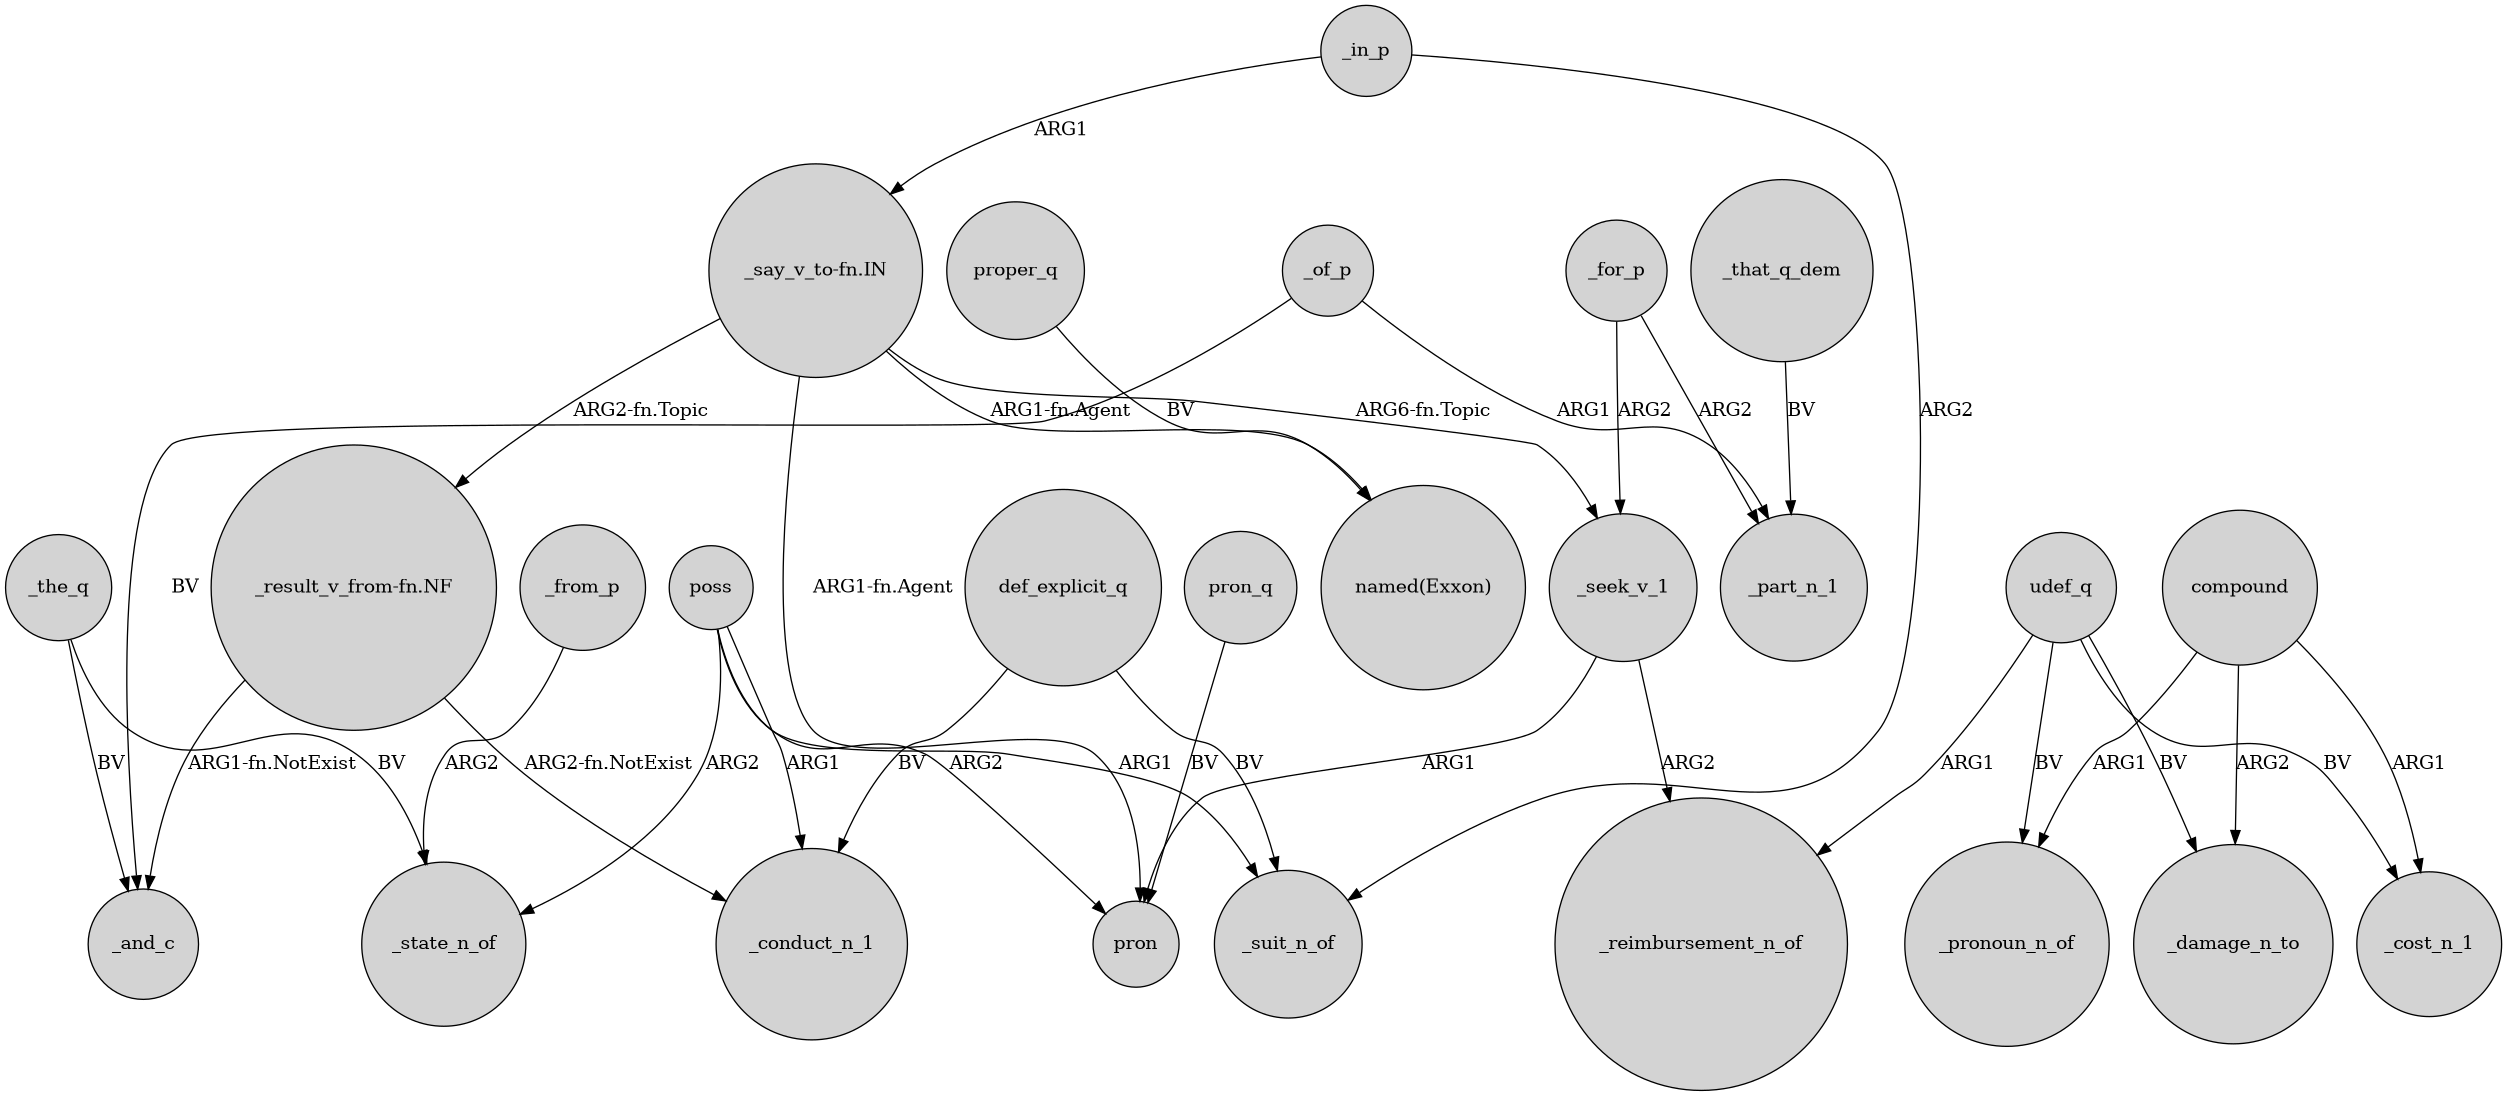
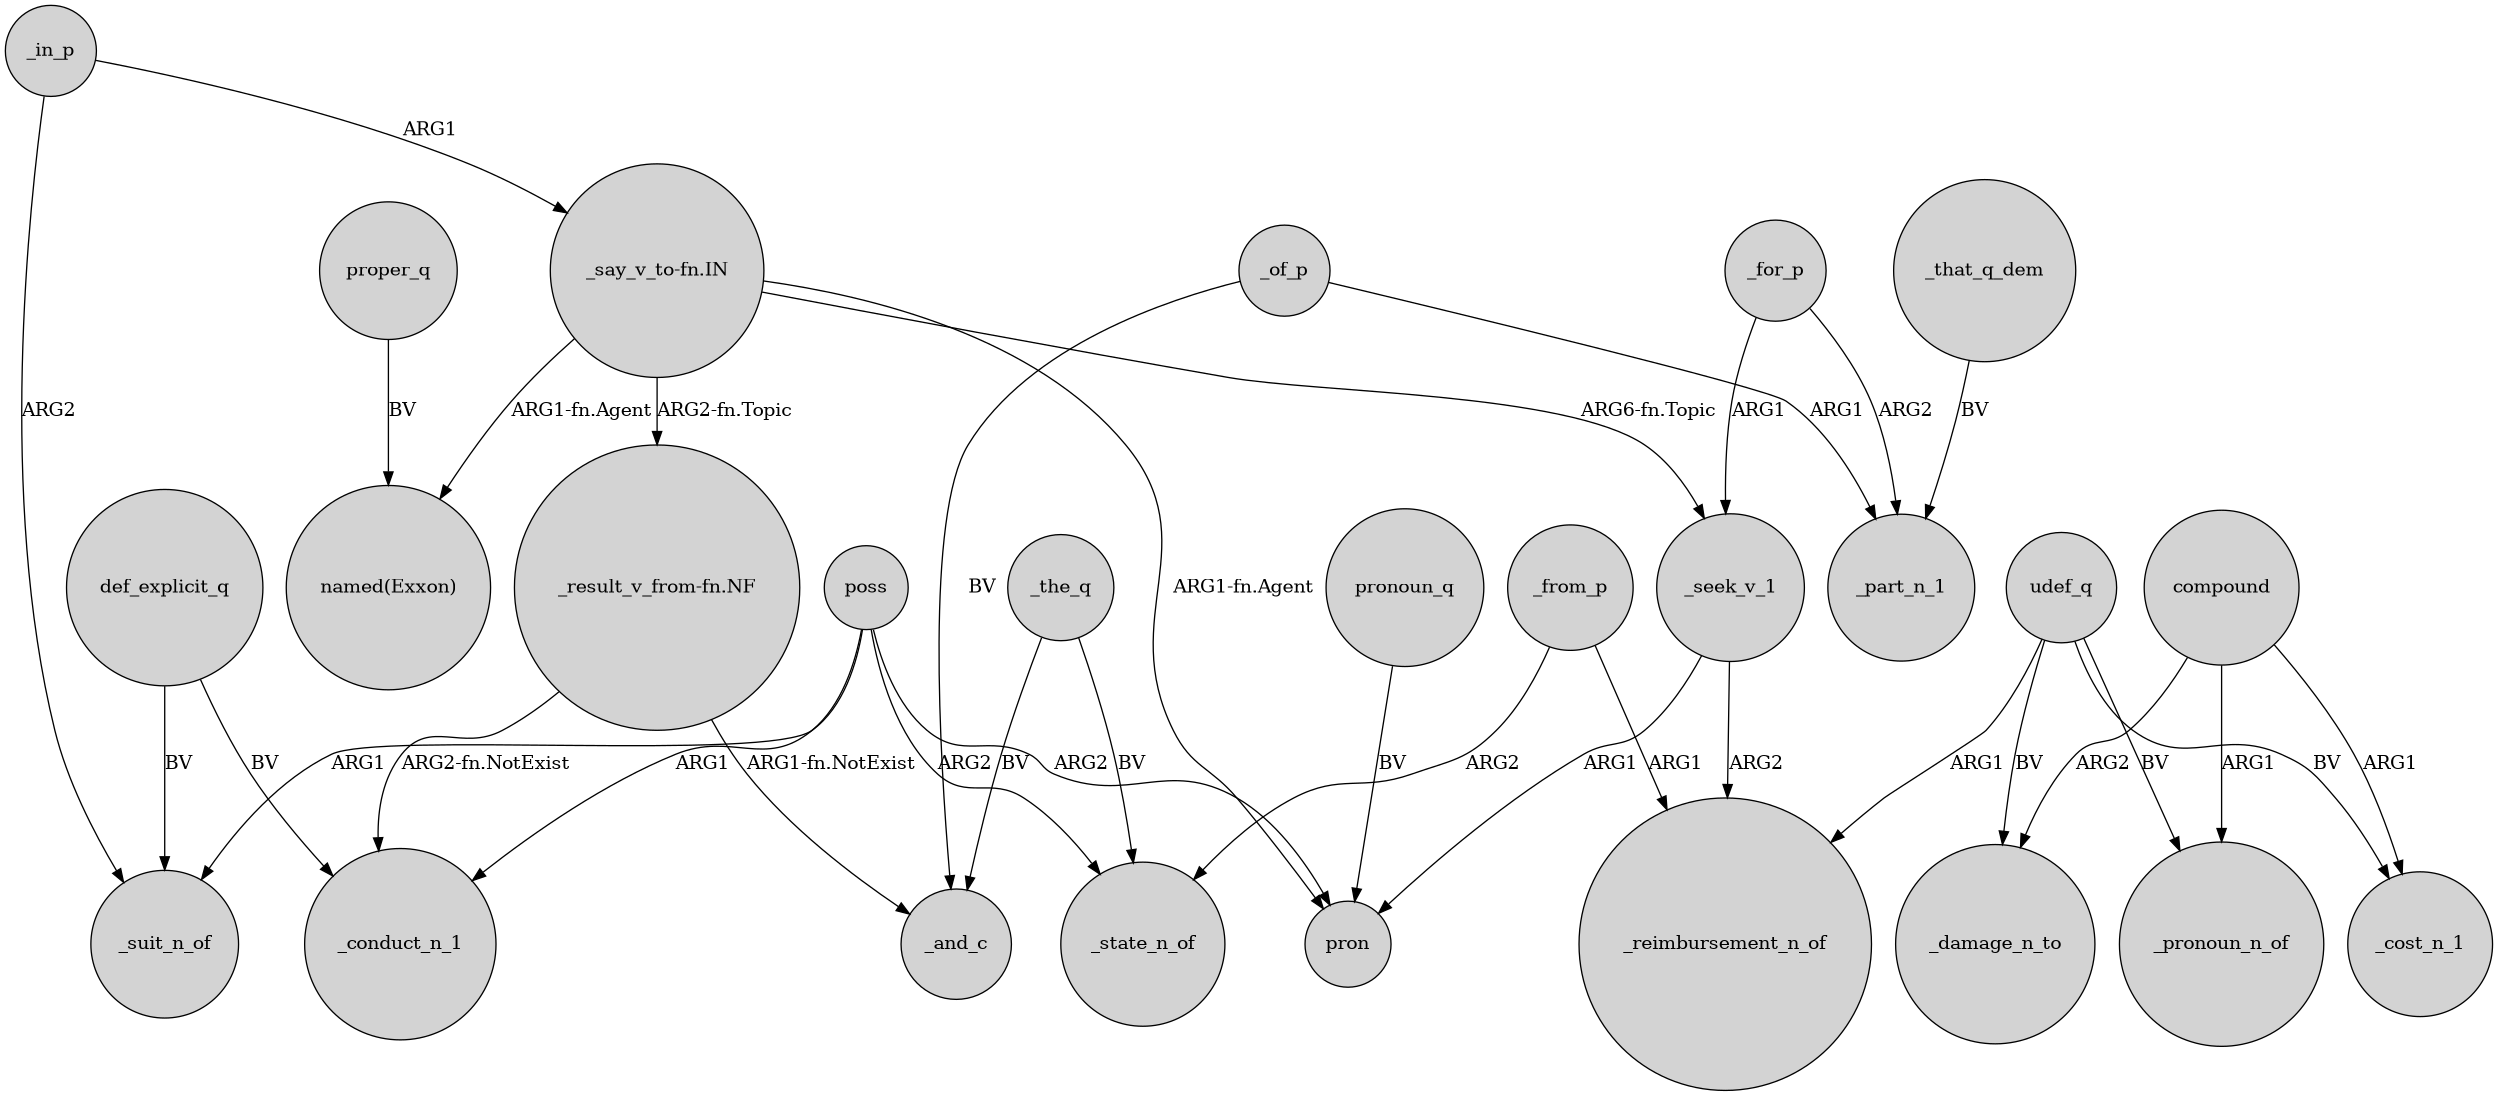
edge "_for_p" -> "_seek_v_1": label "ARG2" -> "ARG1"
node "pron_q": label "pron_q" -> "pronoun_q"
edge "_from_p" -> "_reimbursement_n_of": added, label "ARG1"
